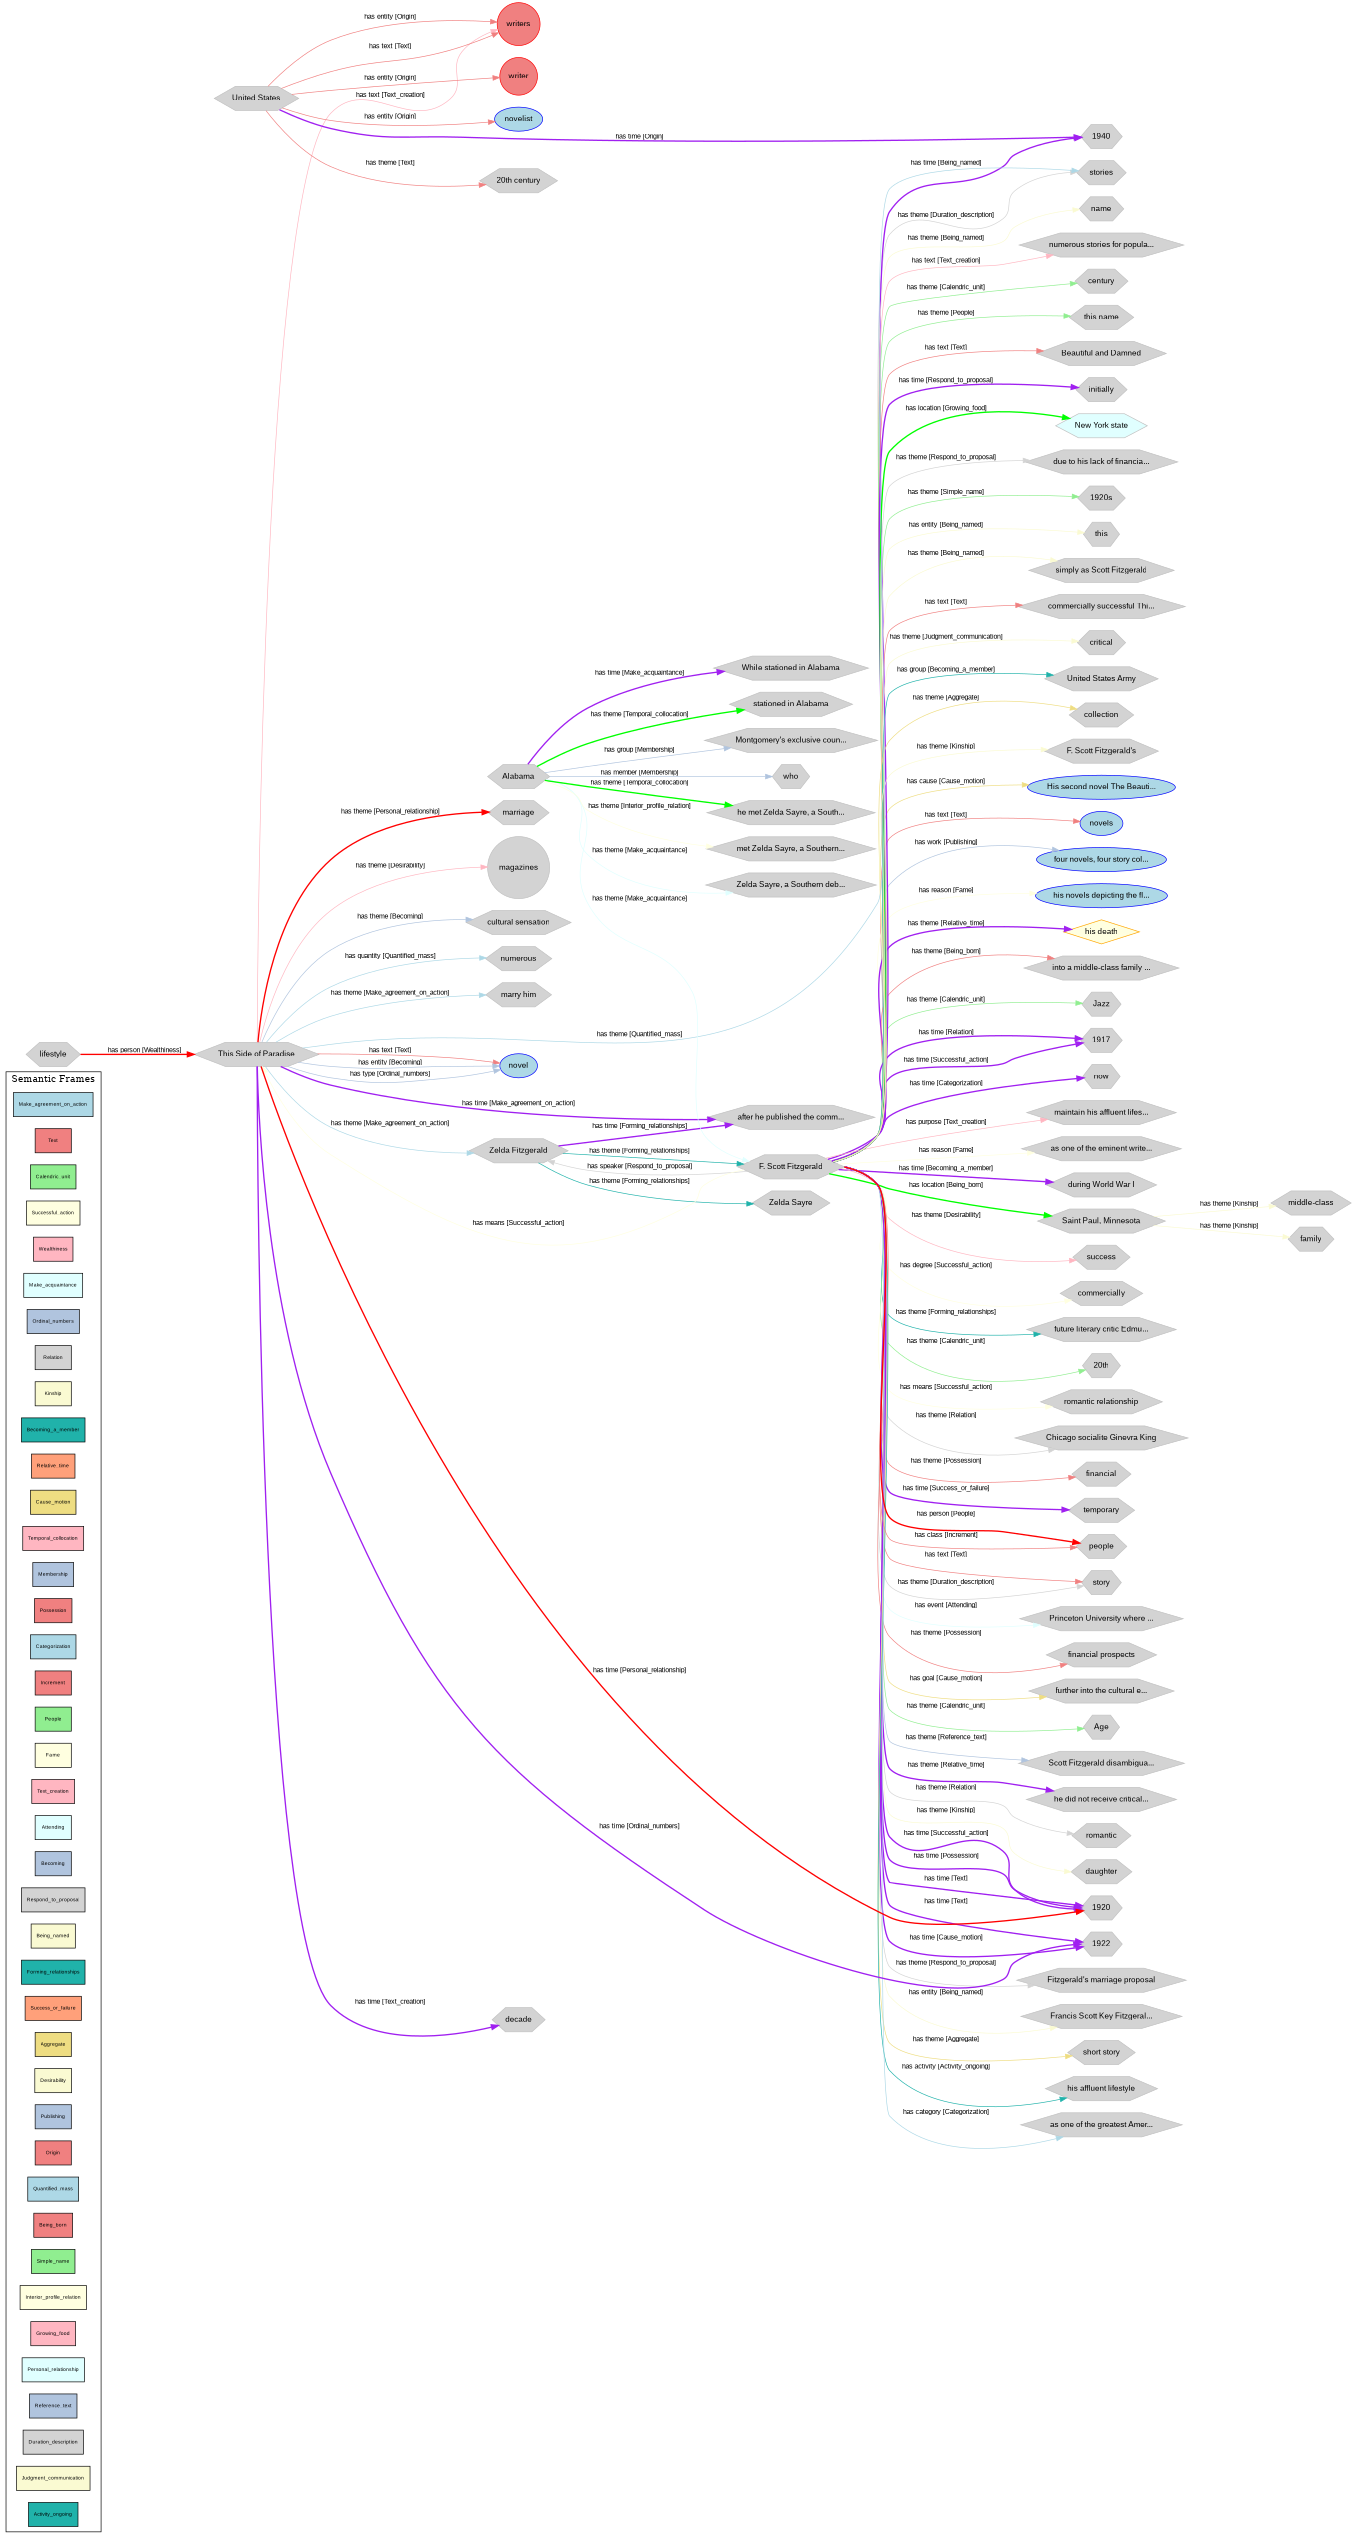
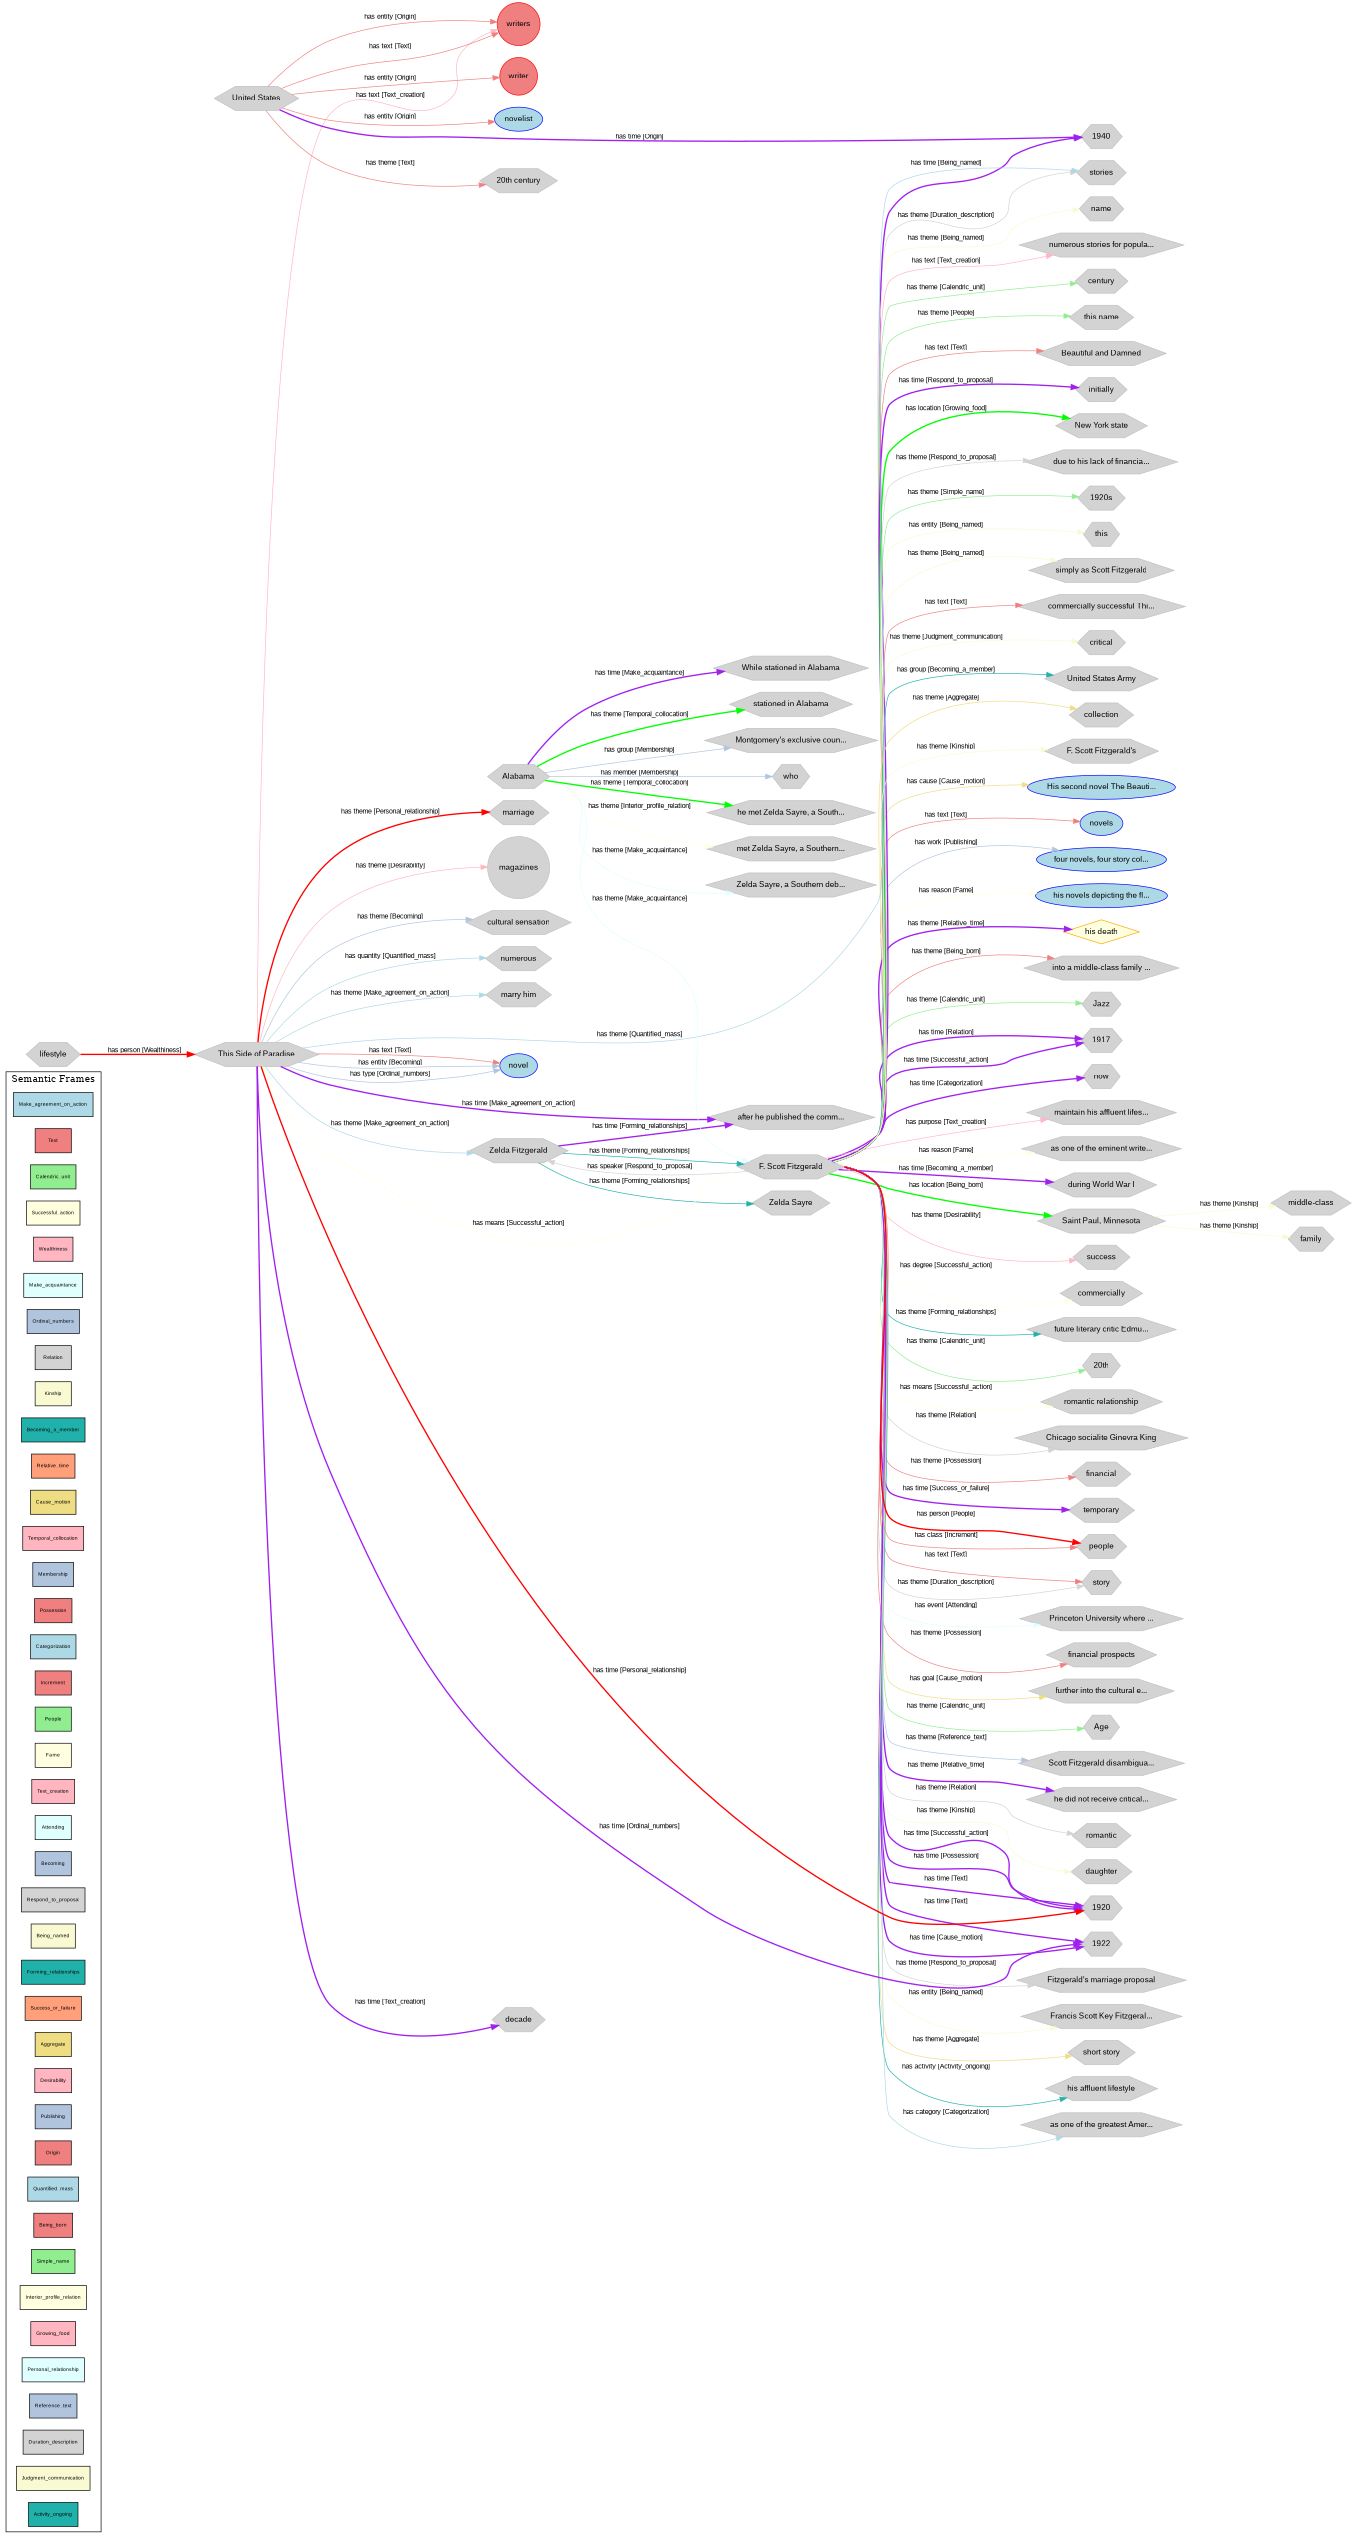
node "New York state": fillcolor lightcyan -> lightgray
node "Desirability": fillcolor lightgoldenrodyellow -> lightpink
